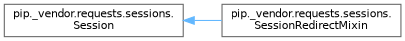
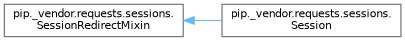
edge "pip._vendor.requests.sessions. SessionRedirectMixin" -> "pip._vendor.requests.sessions. Session": reversed
